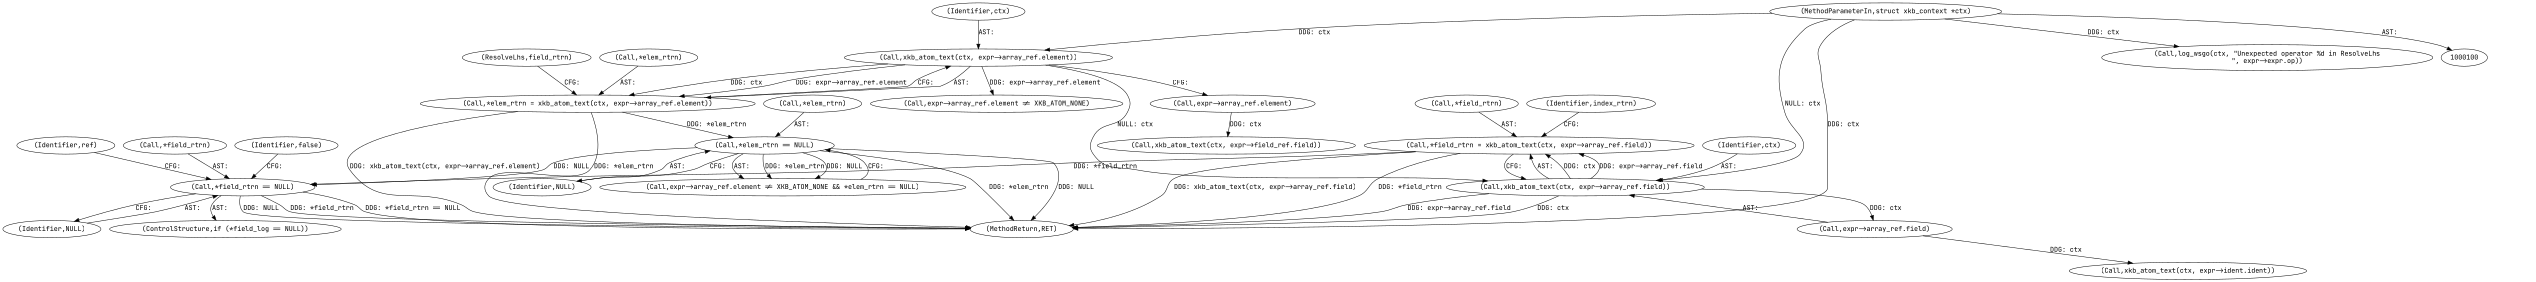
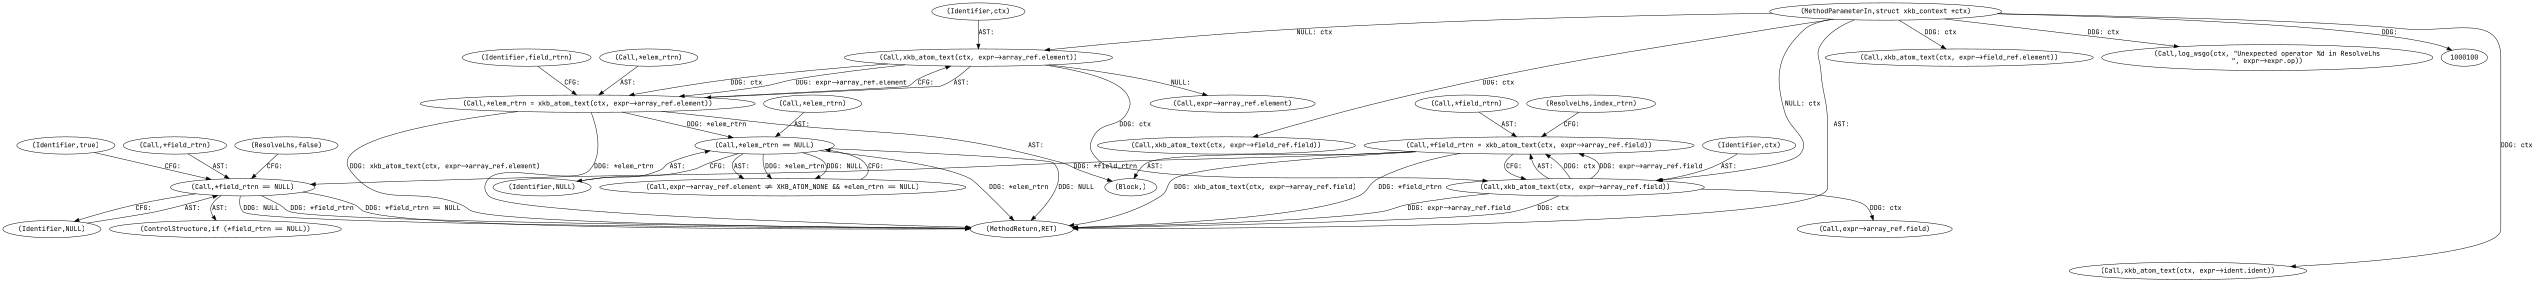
edge "(MethodParameterIn,struct xkb_context *ctx)" -> "(Call,xkb_atom_text(ctx, expr->array_ref.element))": label "DDG: ctx" -> "NULL: ctx"
edge "(MethodParameterIn,struct xkb_context *ctx)" -> "1000100": label "AST: " -> "DDG: "
node "(ResolveLhs,field_rtrn)": label "(ResolveLhs,field_rtrn)" -> "(Identifier,field_rtrn)"
node "(Call,xkb_atom_text(ctx, expr->field_ref.element))": added
edge "(Call,xkb_atom_text(ctx, expr->array_ref.element))" -> "(Call,expr->array_ref.element)": label "CFG: " -> "NULL: "
node "(Call,expr->array_ref.element != XKB_ATOM_NONE)": removed
node "(Identifier,index_rtrn)": label "(Identifier,index_rtrn)" -> "(ResolveLhs,index_rtrn)"
edge "(Call,expr->array_ref.element)" -> "(Call,xkb_atom_text(ctx, expr->field_ref.field))": now "(MethodParameterIn,struct xkb_context *ctx)" -> "(Call,xkb_atom_text(ctx, expr->field_ref.field))"
edge "(Call,xkb_atom_text(ctx, expr->array_ref.element))" -> "(Call,xkb_atom_text(ctx, expr->array_ref.field))": label "NULL: ctx" -> "DDG: ctx"
edge "(MethodParameterIn,struct xkb_context *ctx)" -> "(MethodReturn,RET)": label "DDG: ctx" -> "AST: "
node "(Identifier,ref)": label "(Identifier,ref)" -> "(Identifier,true)"
node "(Identifier,false)": label "(Identifier,false)" -> "(ResolveLhs,false)"
edge "(Call,*elem_rtrn == NULL)" -> "(Call,*field_rtrn == NULL)": removed, label "DDG: NULL"
node "(Block,)": added
edge "(Call,expr->array_ref.field)" -> "(Call,xkb_atom_text(ctx, expr->array_ref.field))": removed, label "AST:"
node "(ControlStructure,if (*field_log == NULL))": label "(ControlStructure,if (*field_log == NULL))" -> "(ControlStructure,if (*field_rtrn == NULL))"
edge "(Call,expr->array_ref.field)" -> "(Call,xkb_atom_text(ctx, expr->ident.ident))": now "(MethodParameterIn,struct xkb_context *ctx)" -> "(Call,xkb_atom_text(ctx, expr->ident.ident))"
